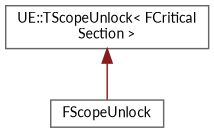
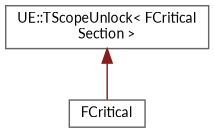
node "FScopeUnlock": label "FScopeUnlock" -> "FCritical"
